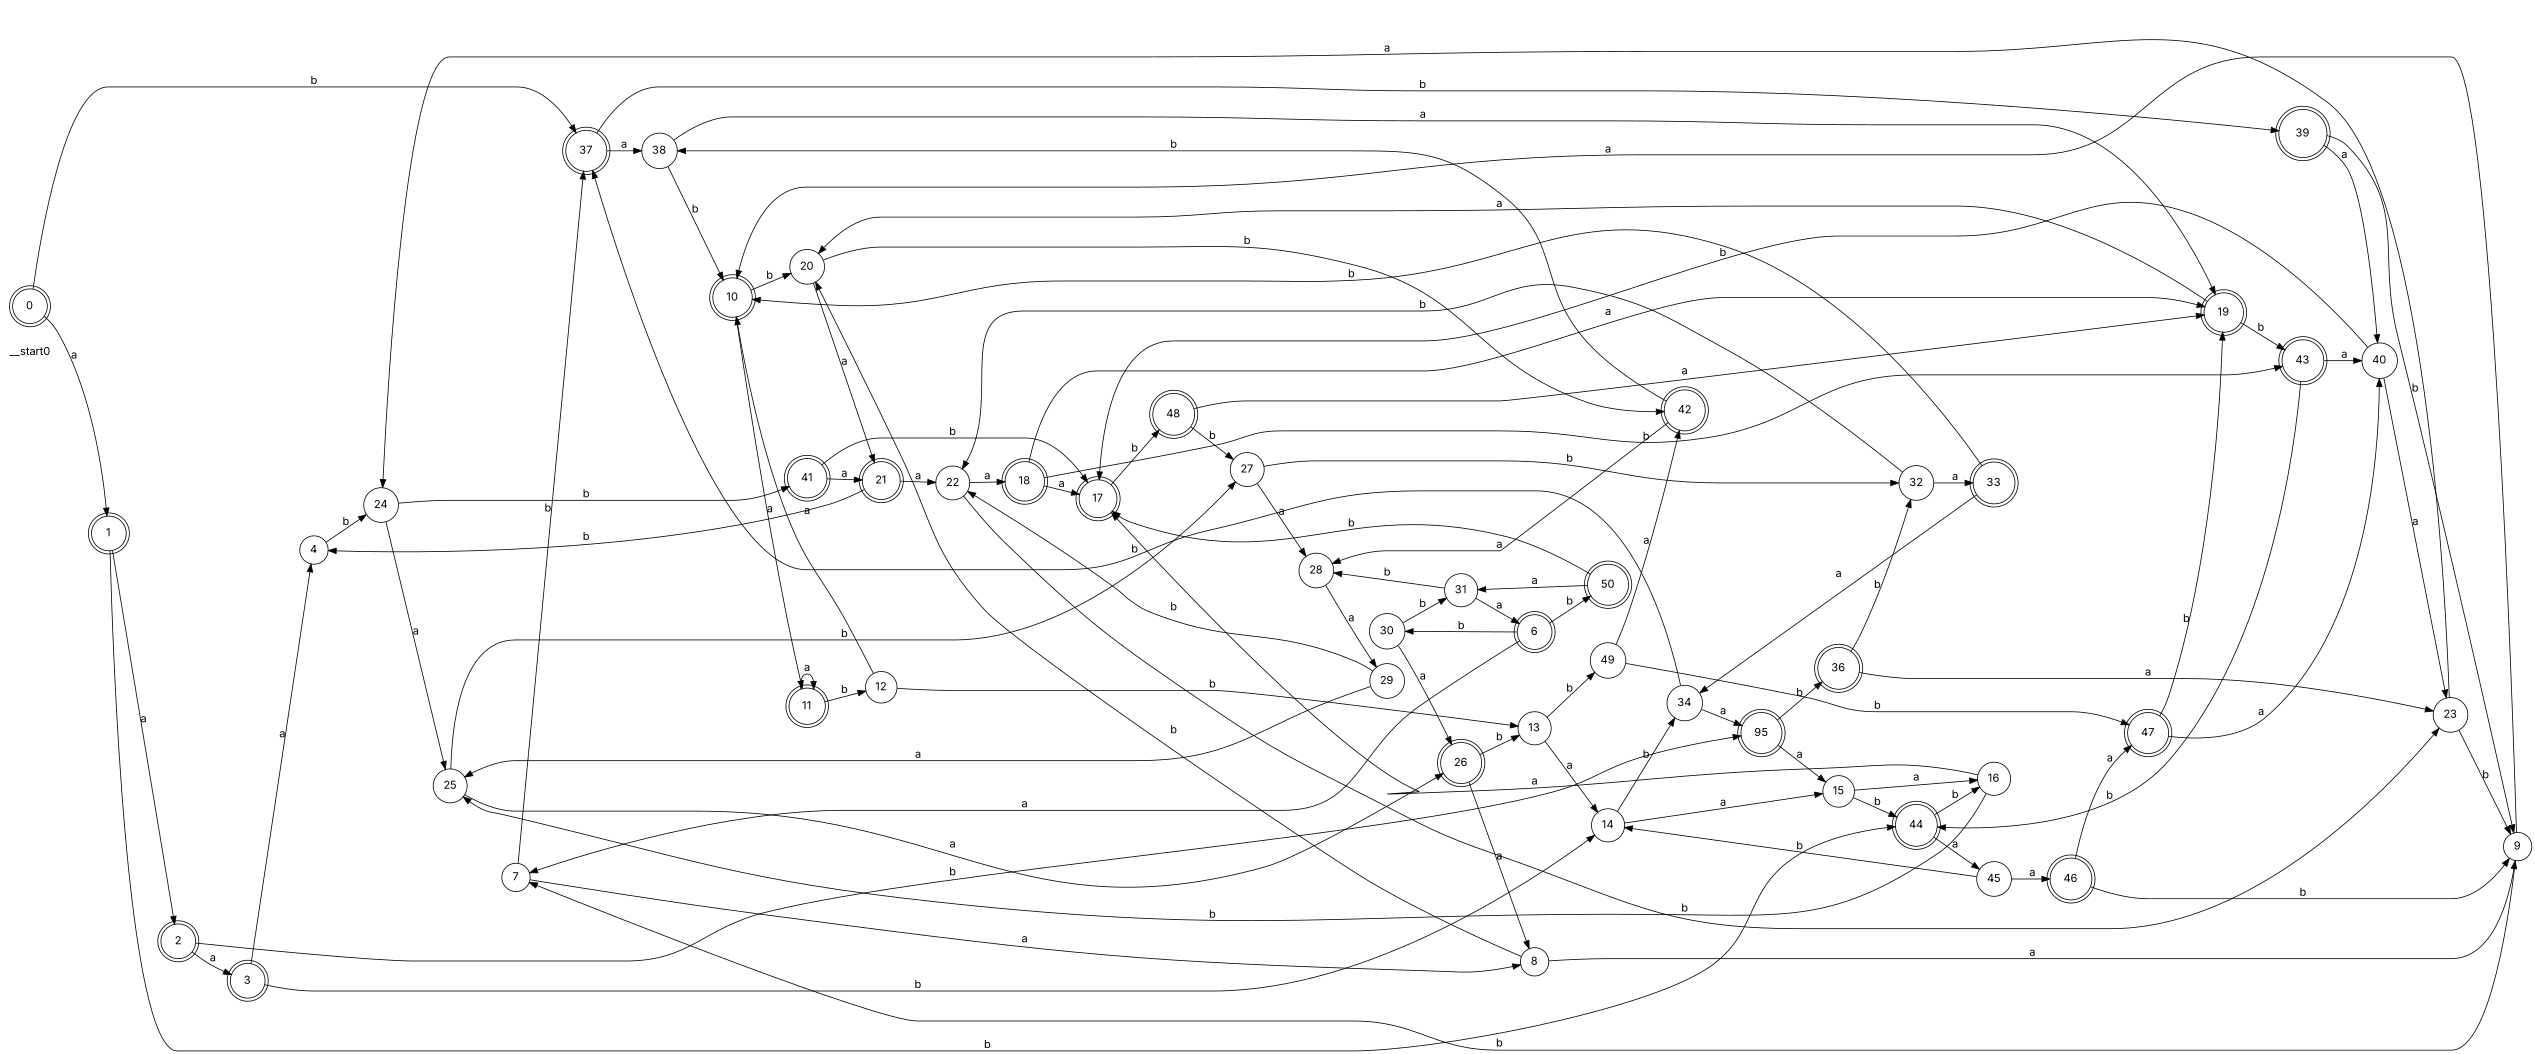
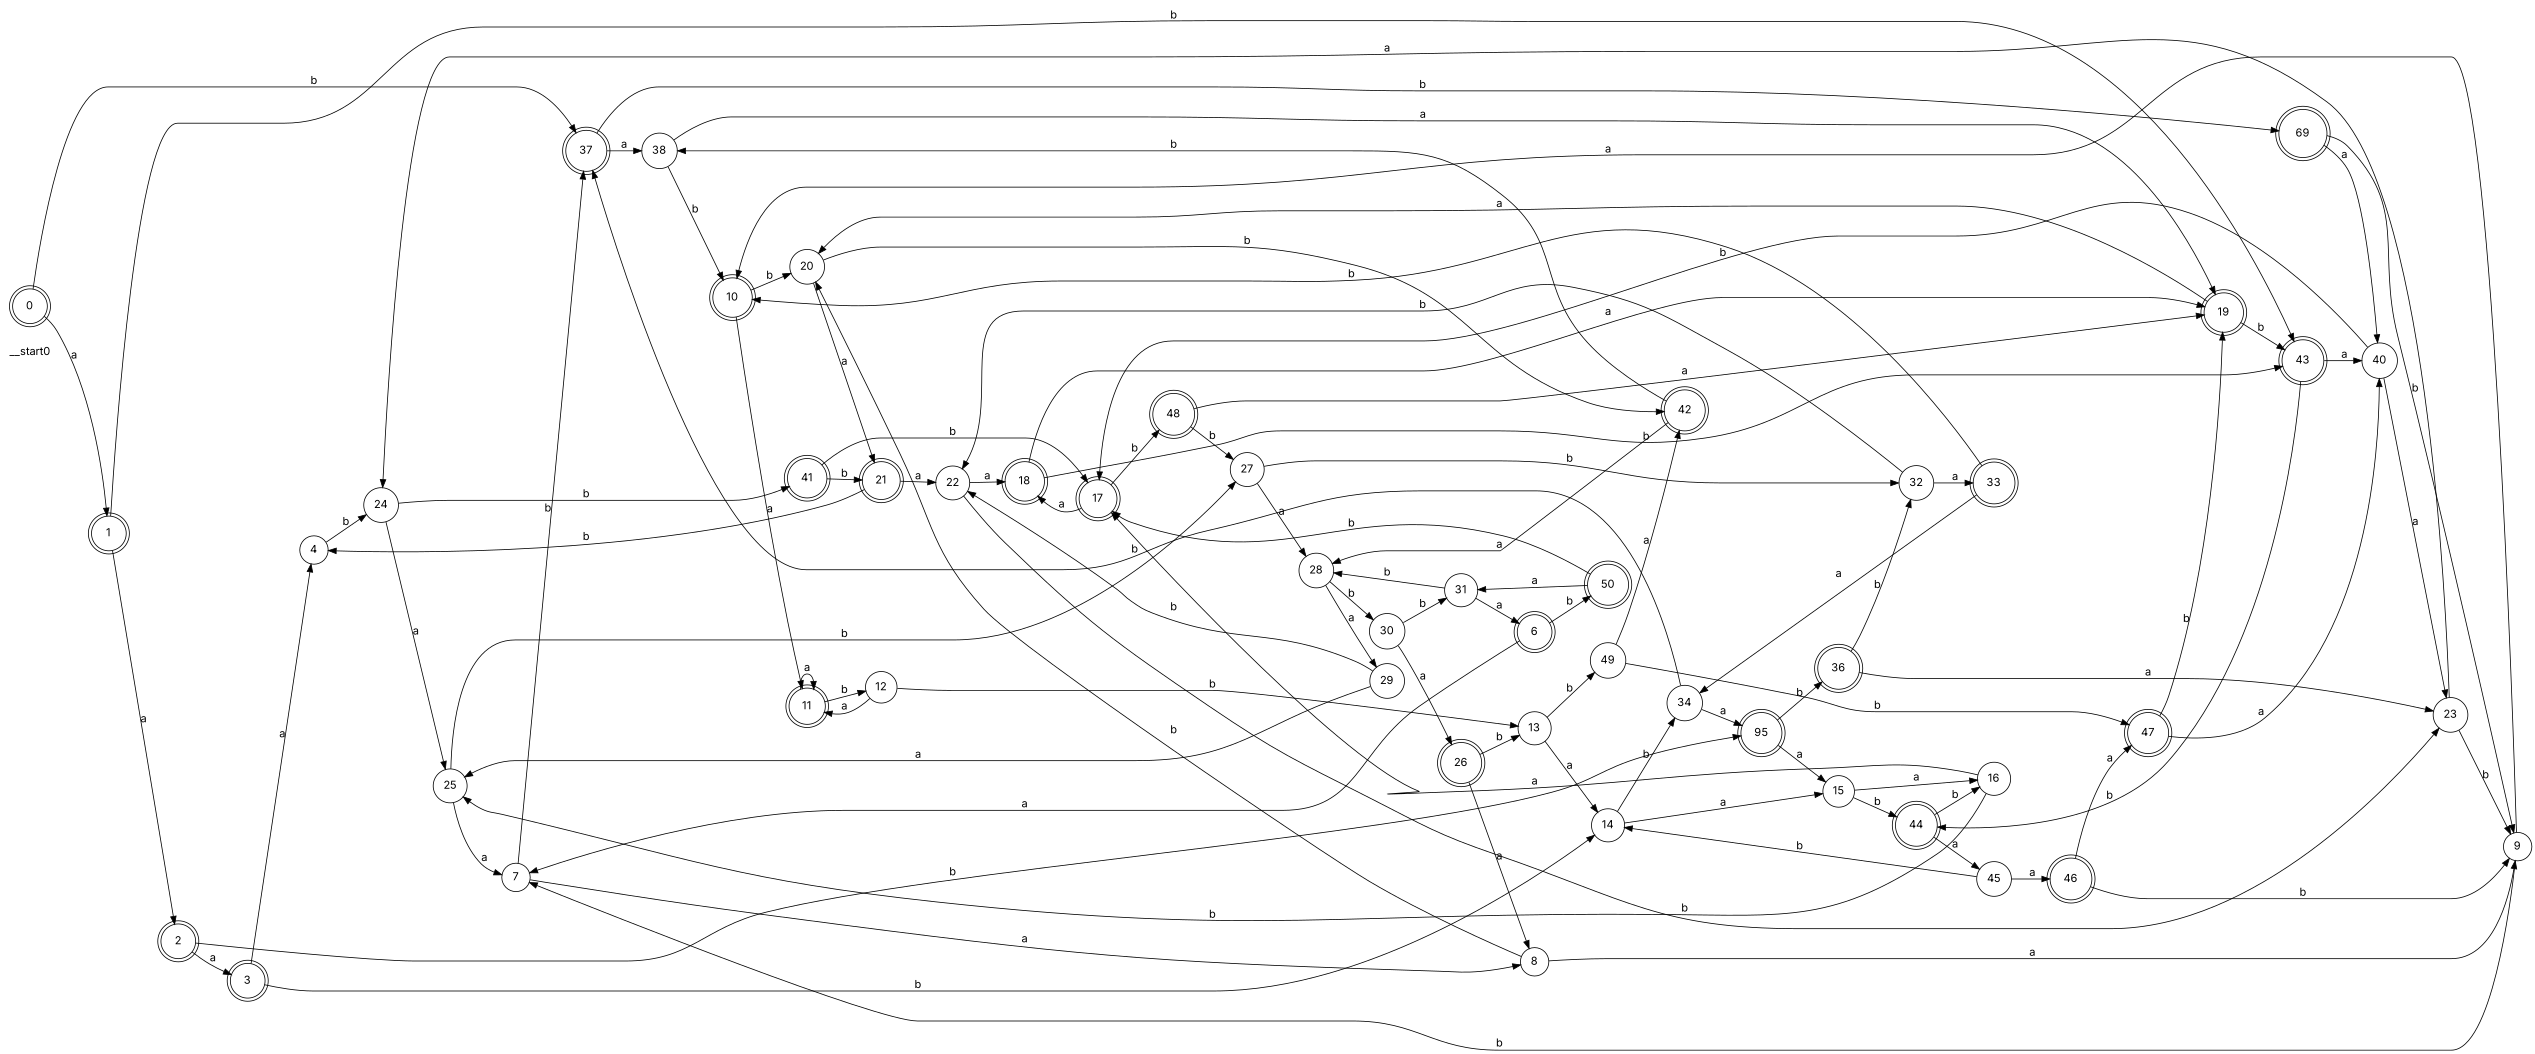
node "39": label "39" -> "69"
edge "41" -> "21": label "a" -> "b"
edge "18" -> "17": reversed
edge "12" -> "10": now "12" -> "11"
edge "6" -> "30": now "28" -> "30"
edge "25" -> "26": now "25" -> "7"
edge "1" -> "44": now "1" -> "43"
